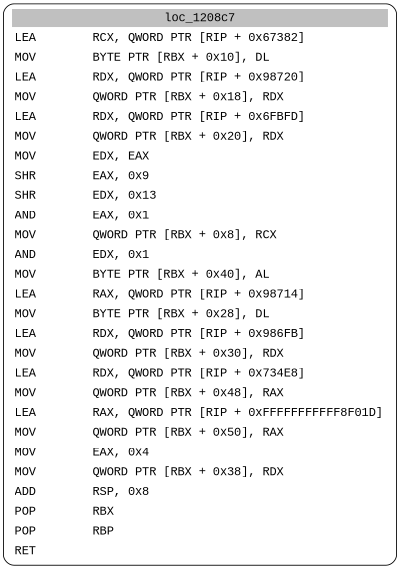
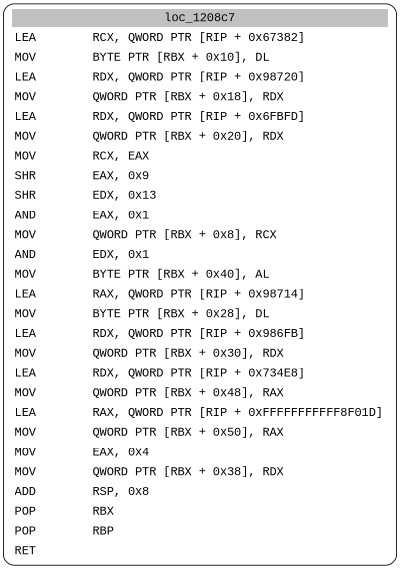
node "loc_1208c7": text "MOV        EDX, EAX" -> "MOV        RCX, EAX"
